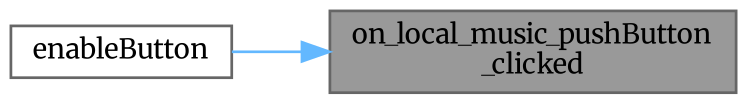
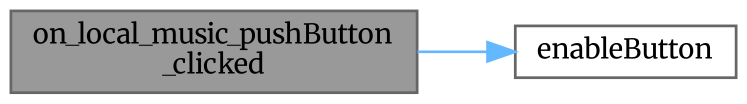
edge "enableButton" -> "on_local_music_pushButton _clicked": reversed
